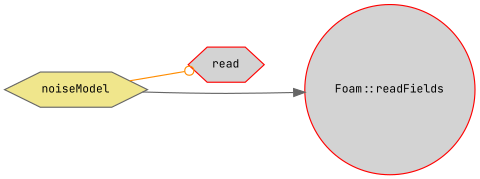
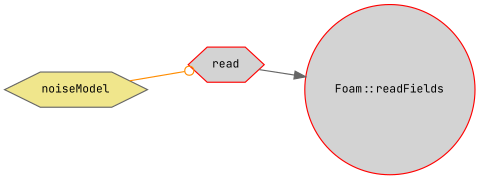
edge "noiseModel" -> "Foam::readFields": now "read" -> "Foam::readFields"
